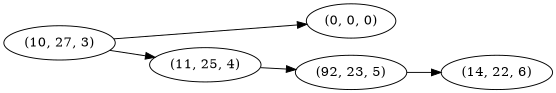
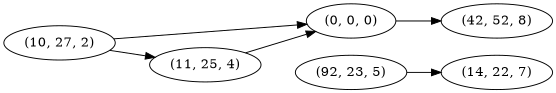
node "(42, 52, 8)": added
node "(10, 27, 3)": label "(10, 27, 3)" -> "(10, 27, 2)"
edge "(11, 25, 4)" -> "(92, 23, 5)": now "(11, 25, 4)" -> "(0, 0, 0)"
node "(14, 22, 6)": label "(14, 22, 6)" -> "(14, 22, 7)"
